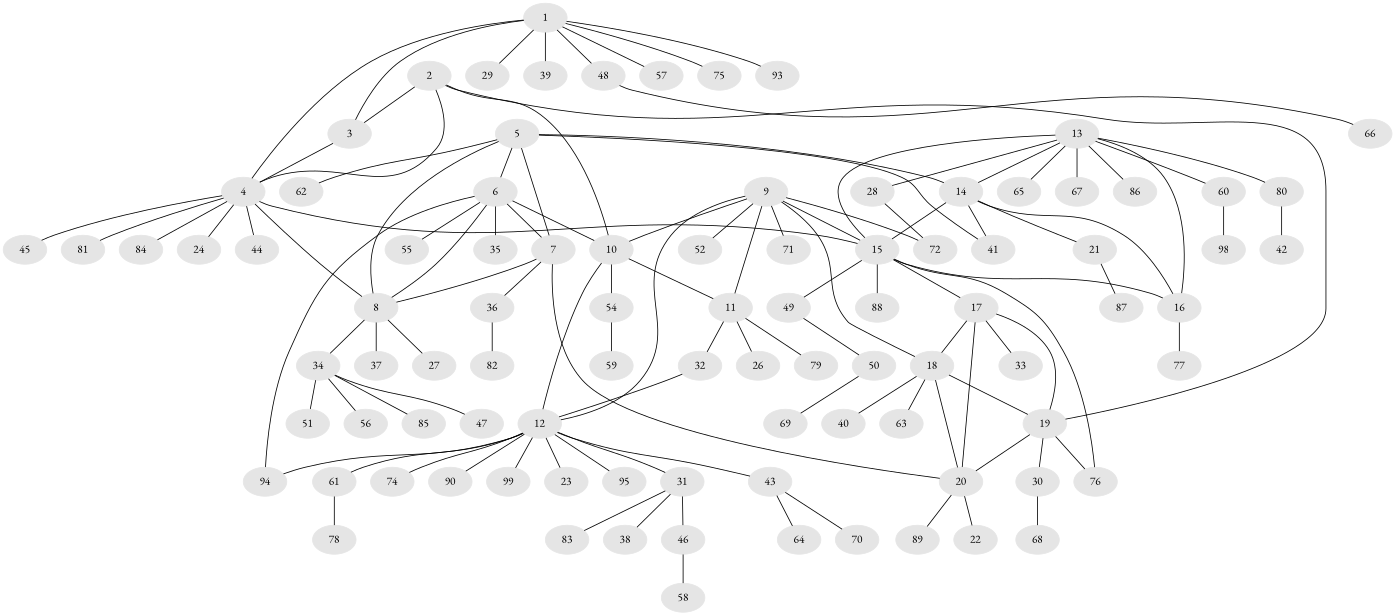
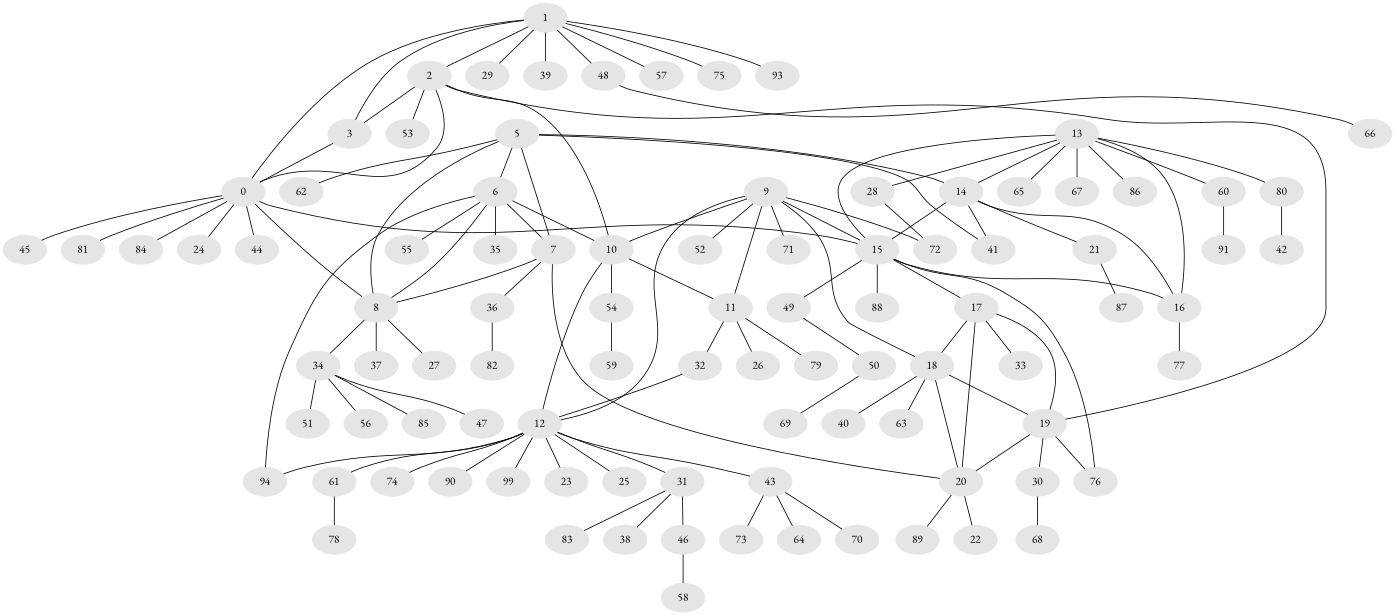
edge "1" -- "2": added
node "53": added
node "4": label "4" -> "0"
node "98": label "98" -> "91"
node "95": label "95" -> "25"
node "73": added
